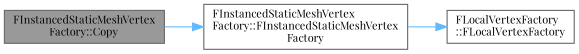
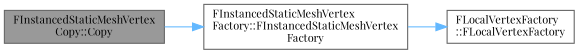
node "FInstancedStaticMeshVertex Factory::Copy": label "FInstancedStaticMeshVertex Factory::Copy" -> "FInstancedStaticMeshVertex Copy::Copy"
